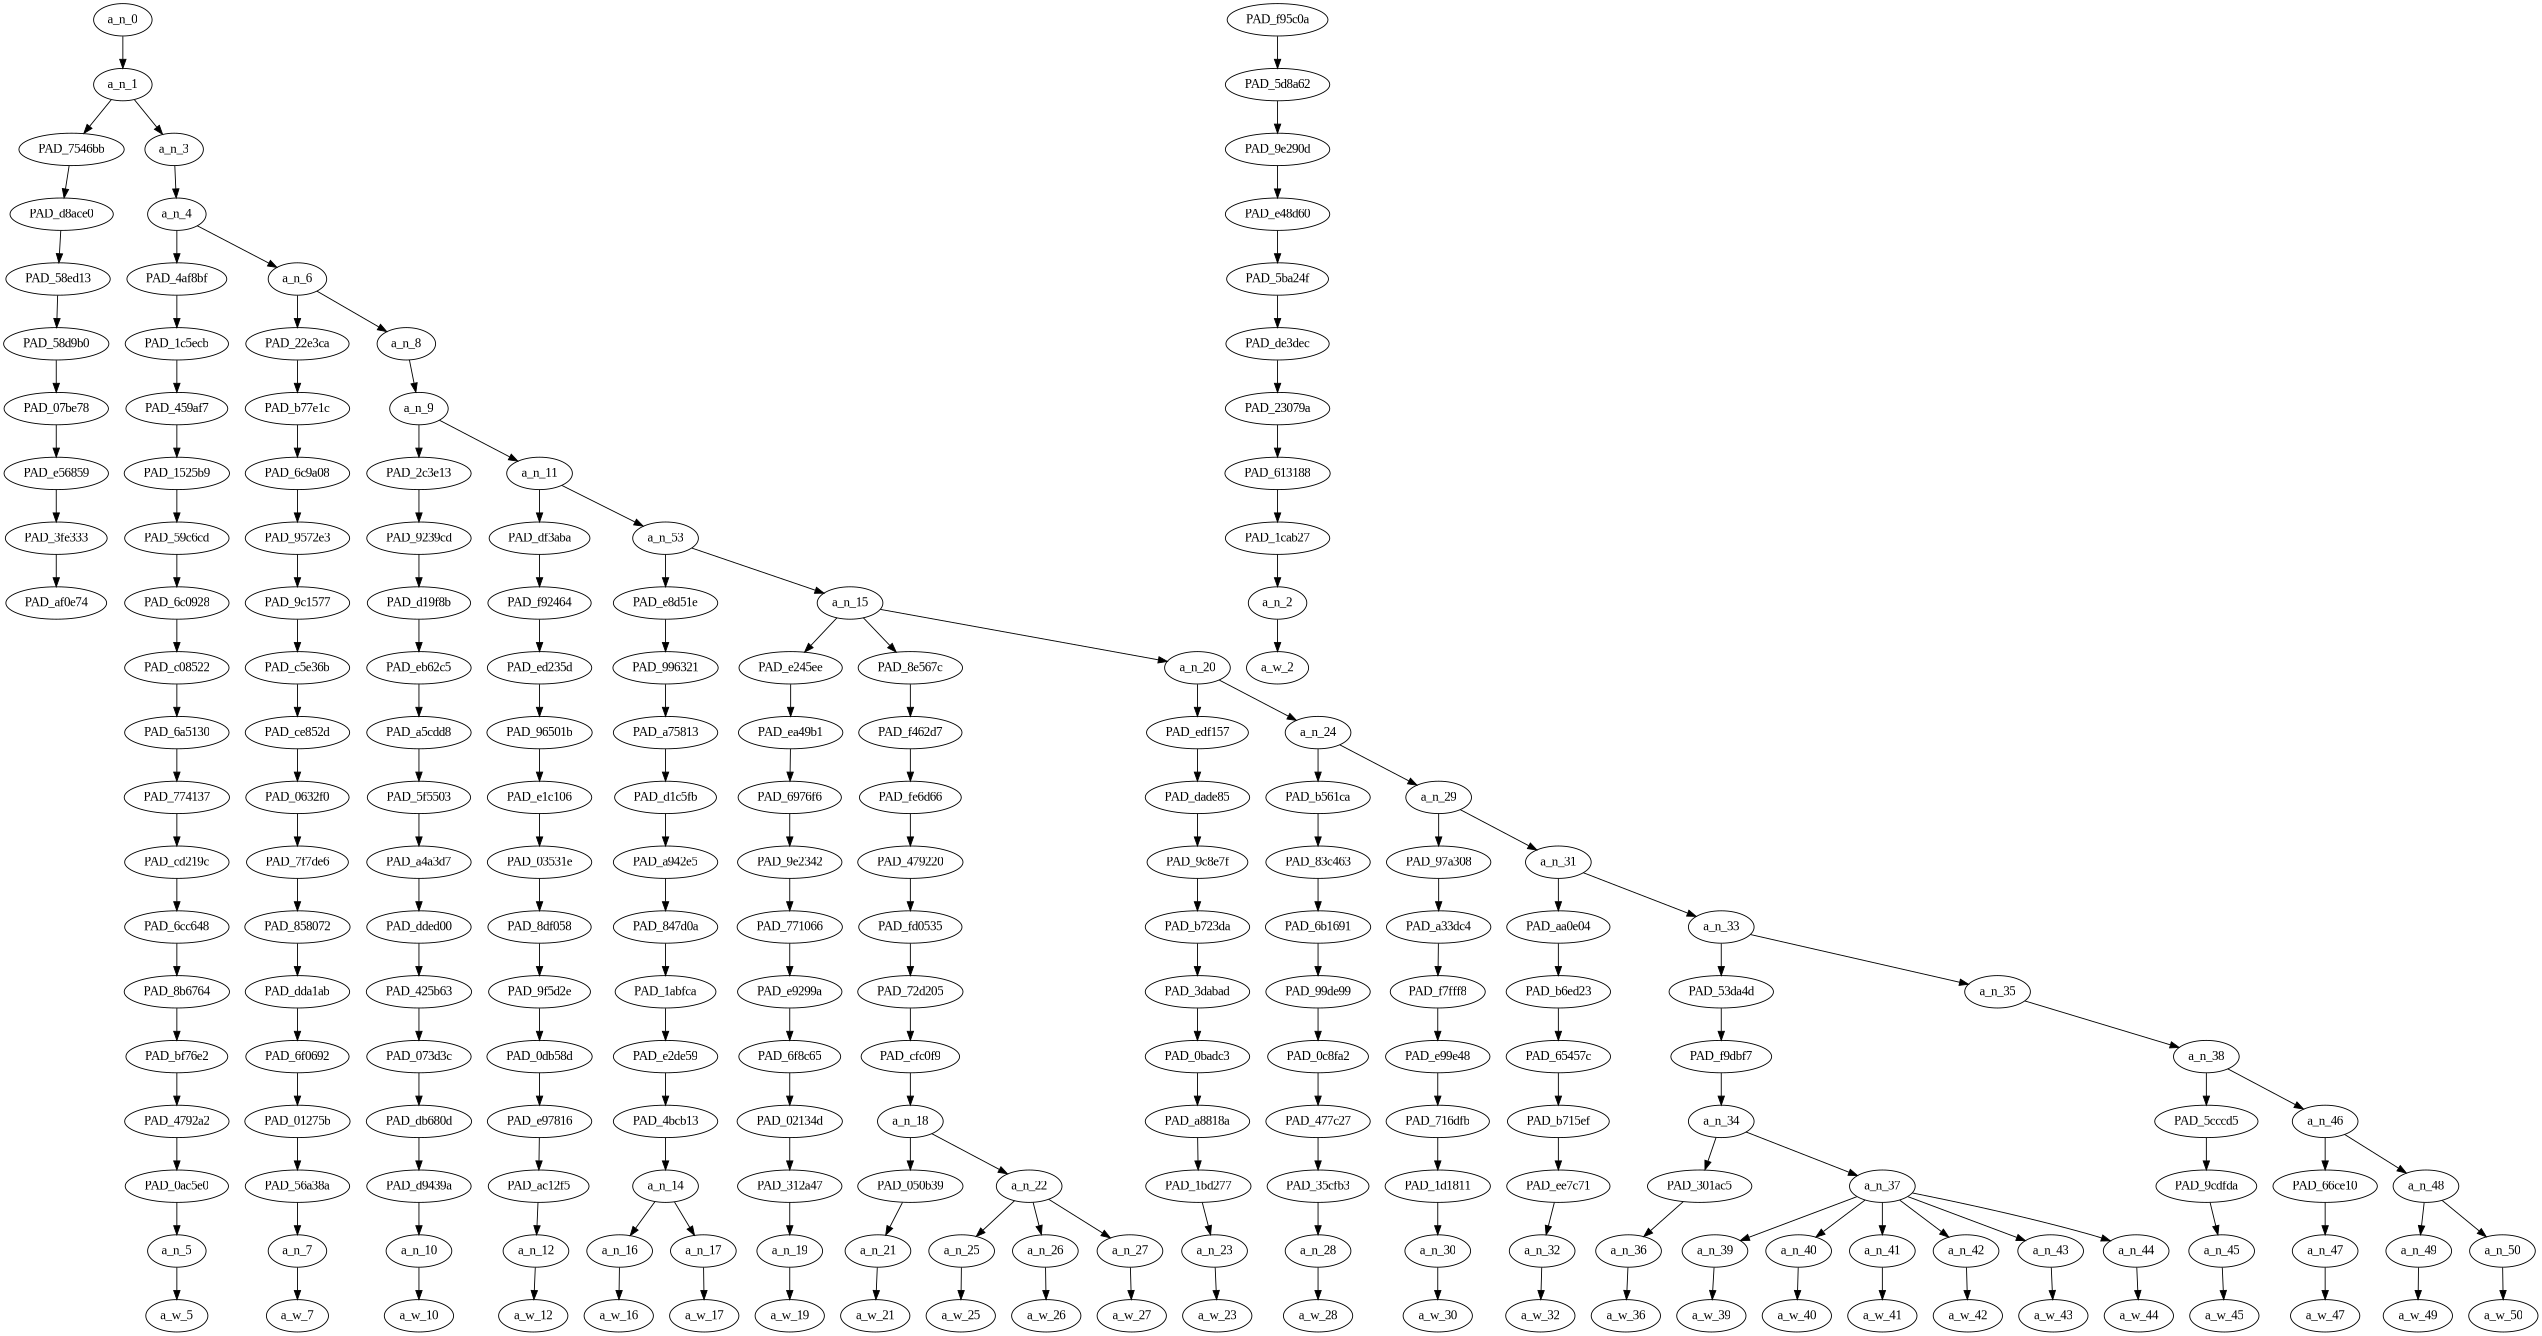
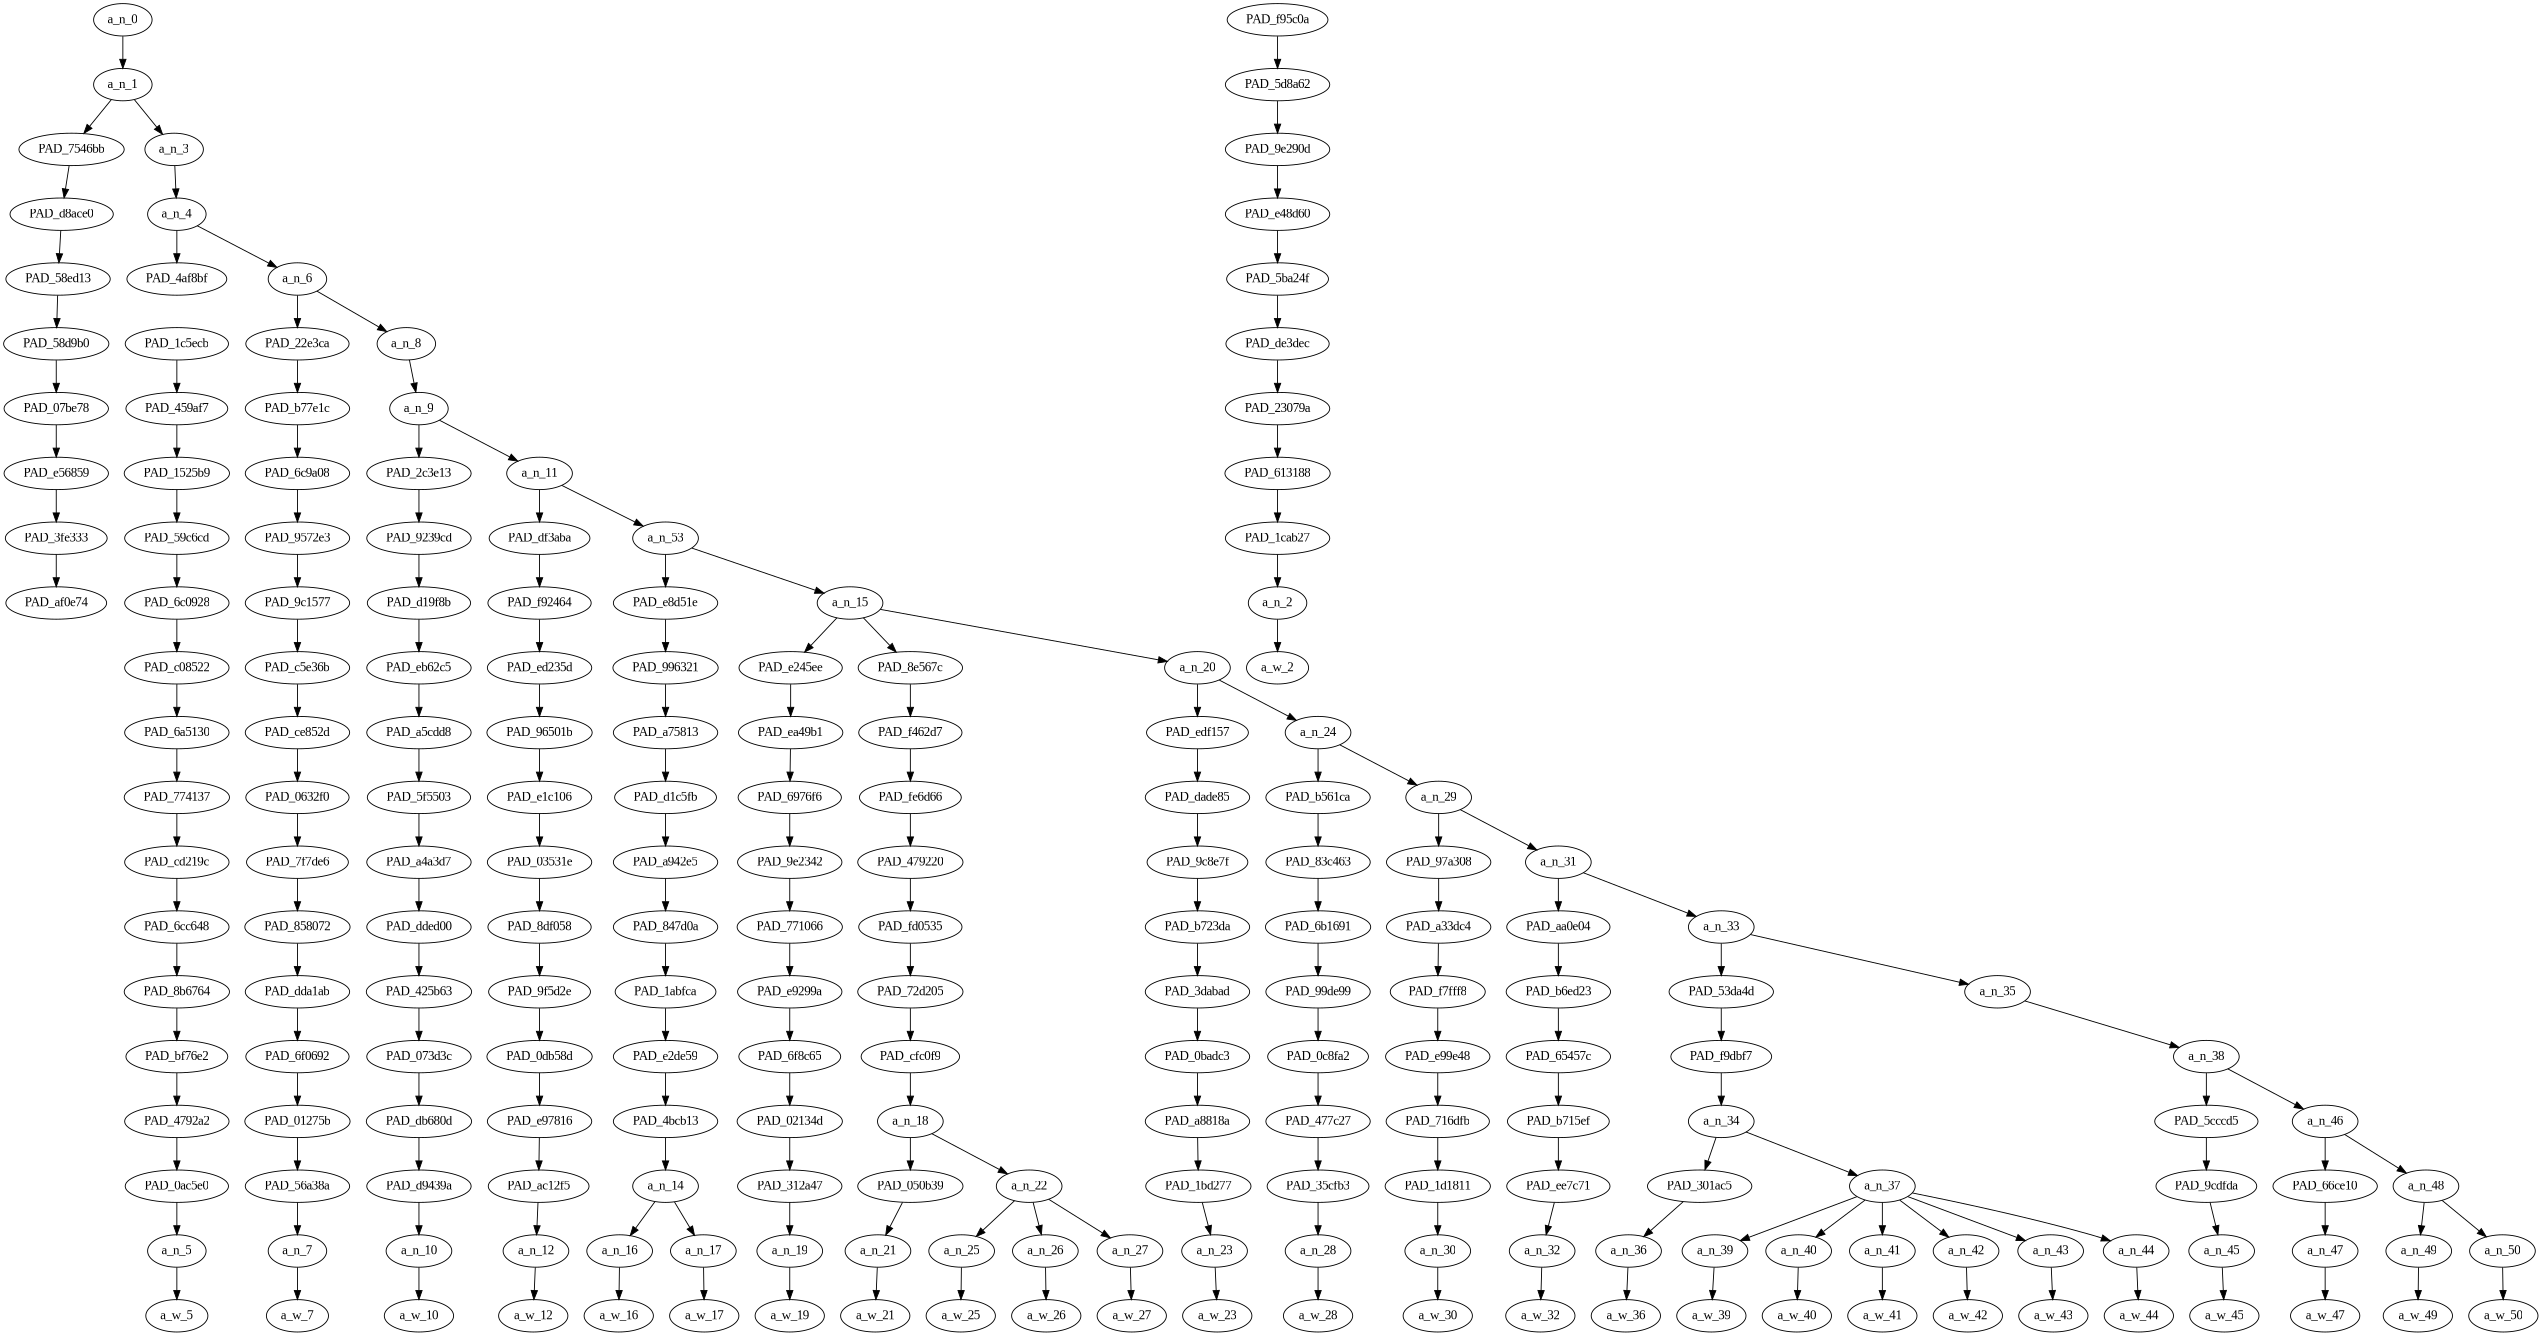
edge "PAD_4af8bf" -> "PAD_1c5ecb": removed
